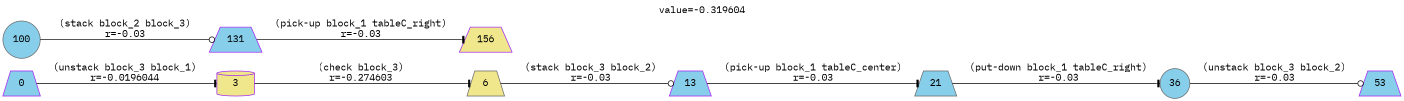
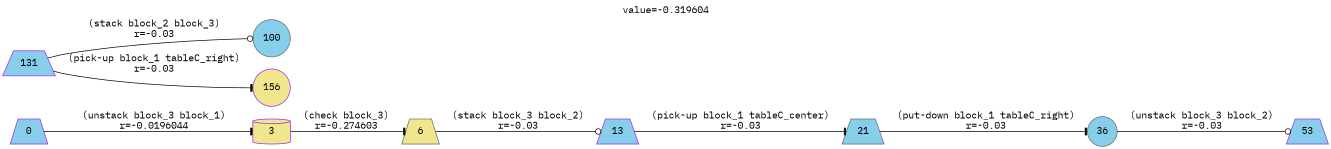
edge "100" -> "131": reversed
node "156": shape trapezium -> circle
